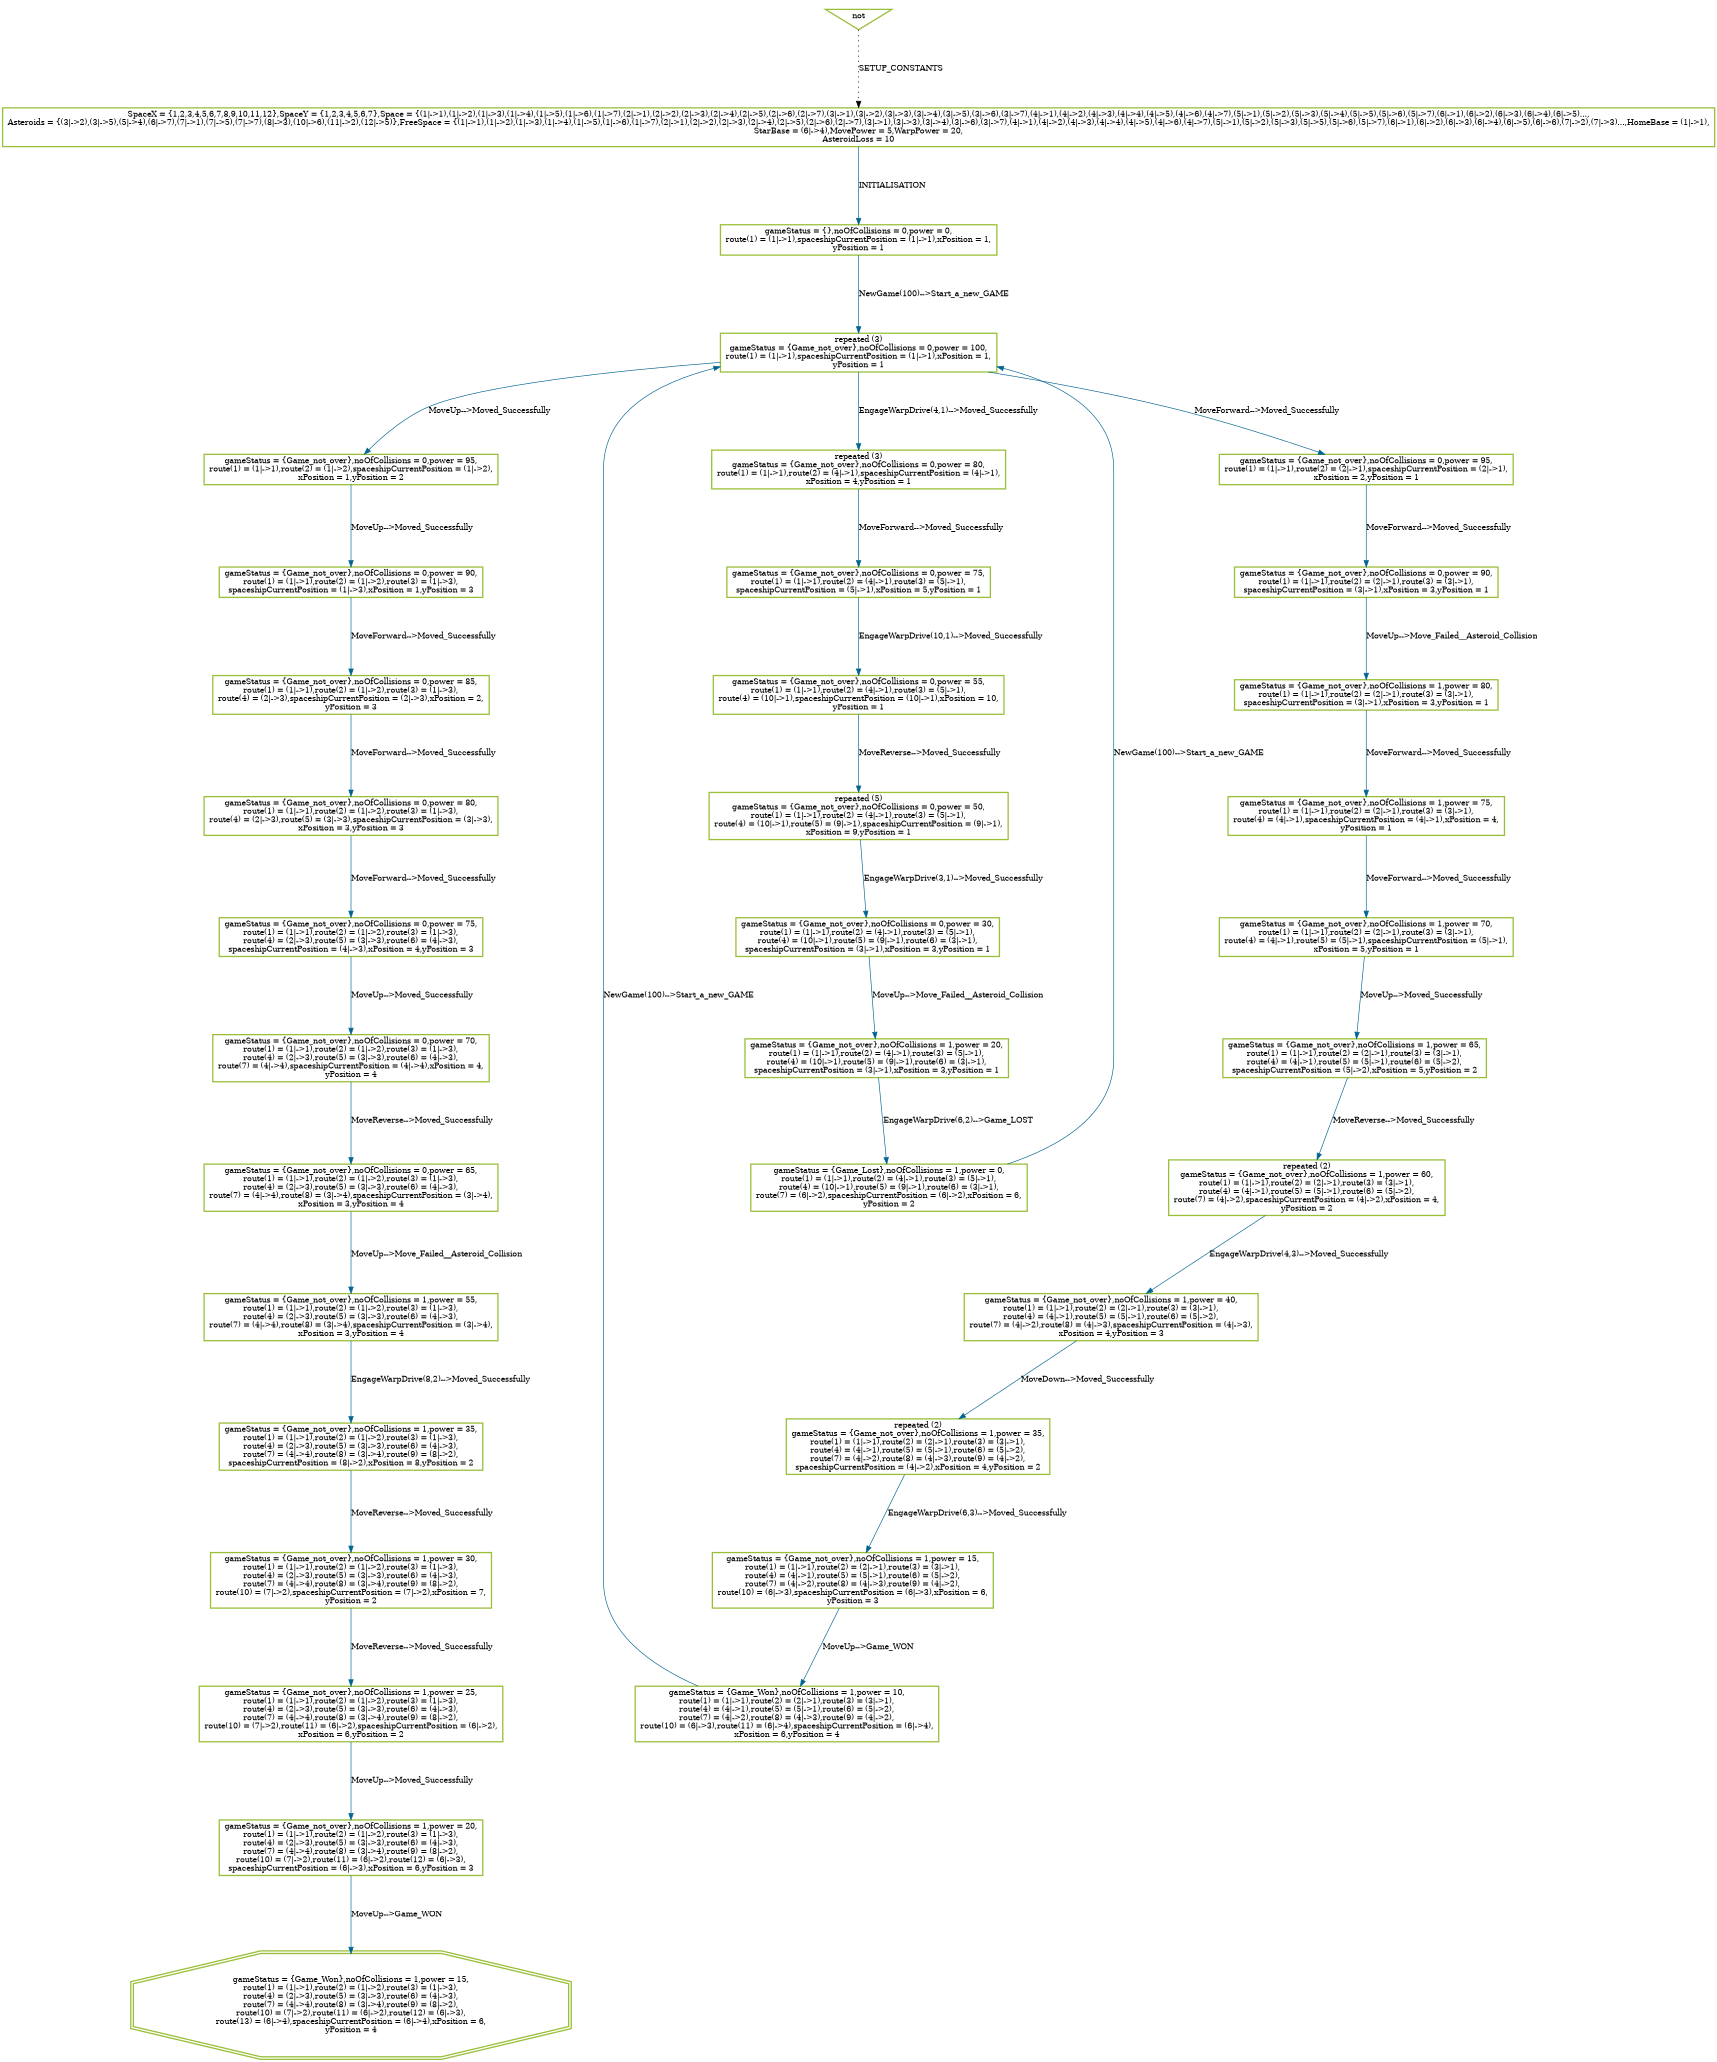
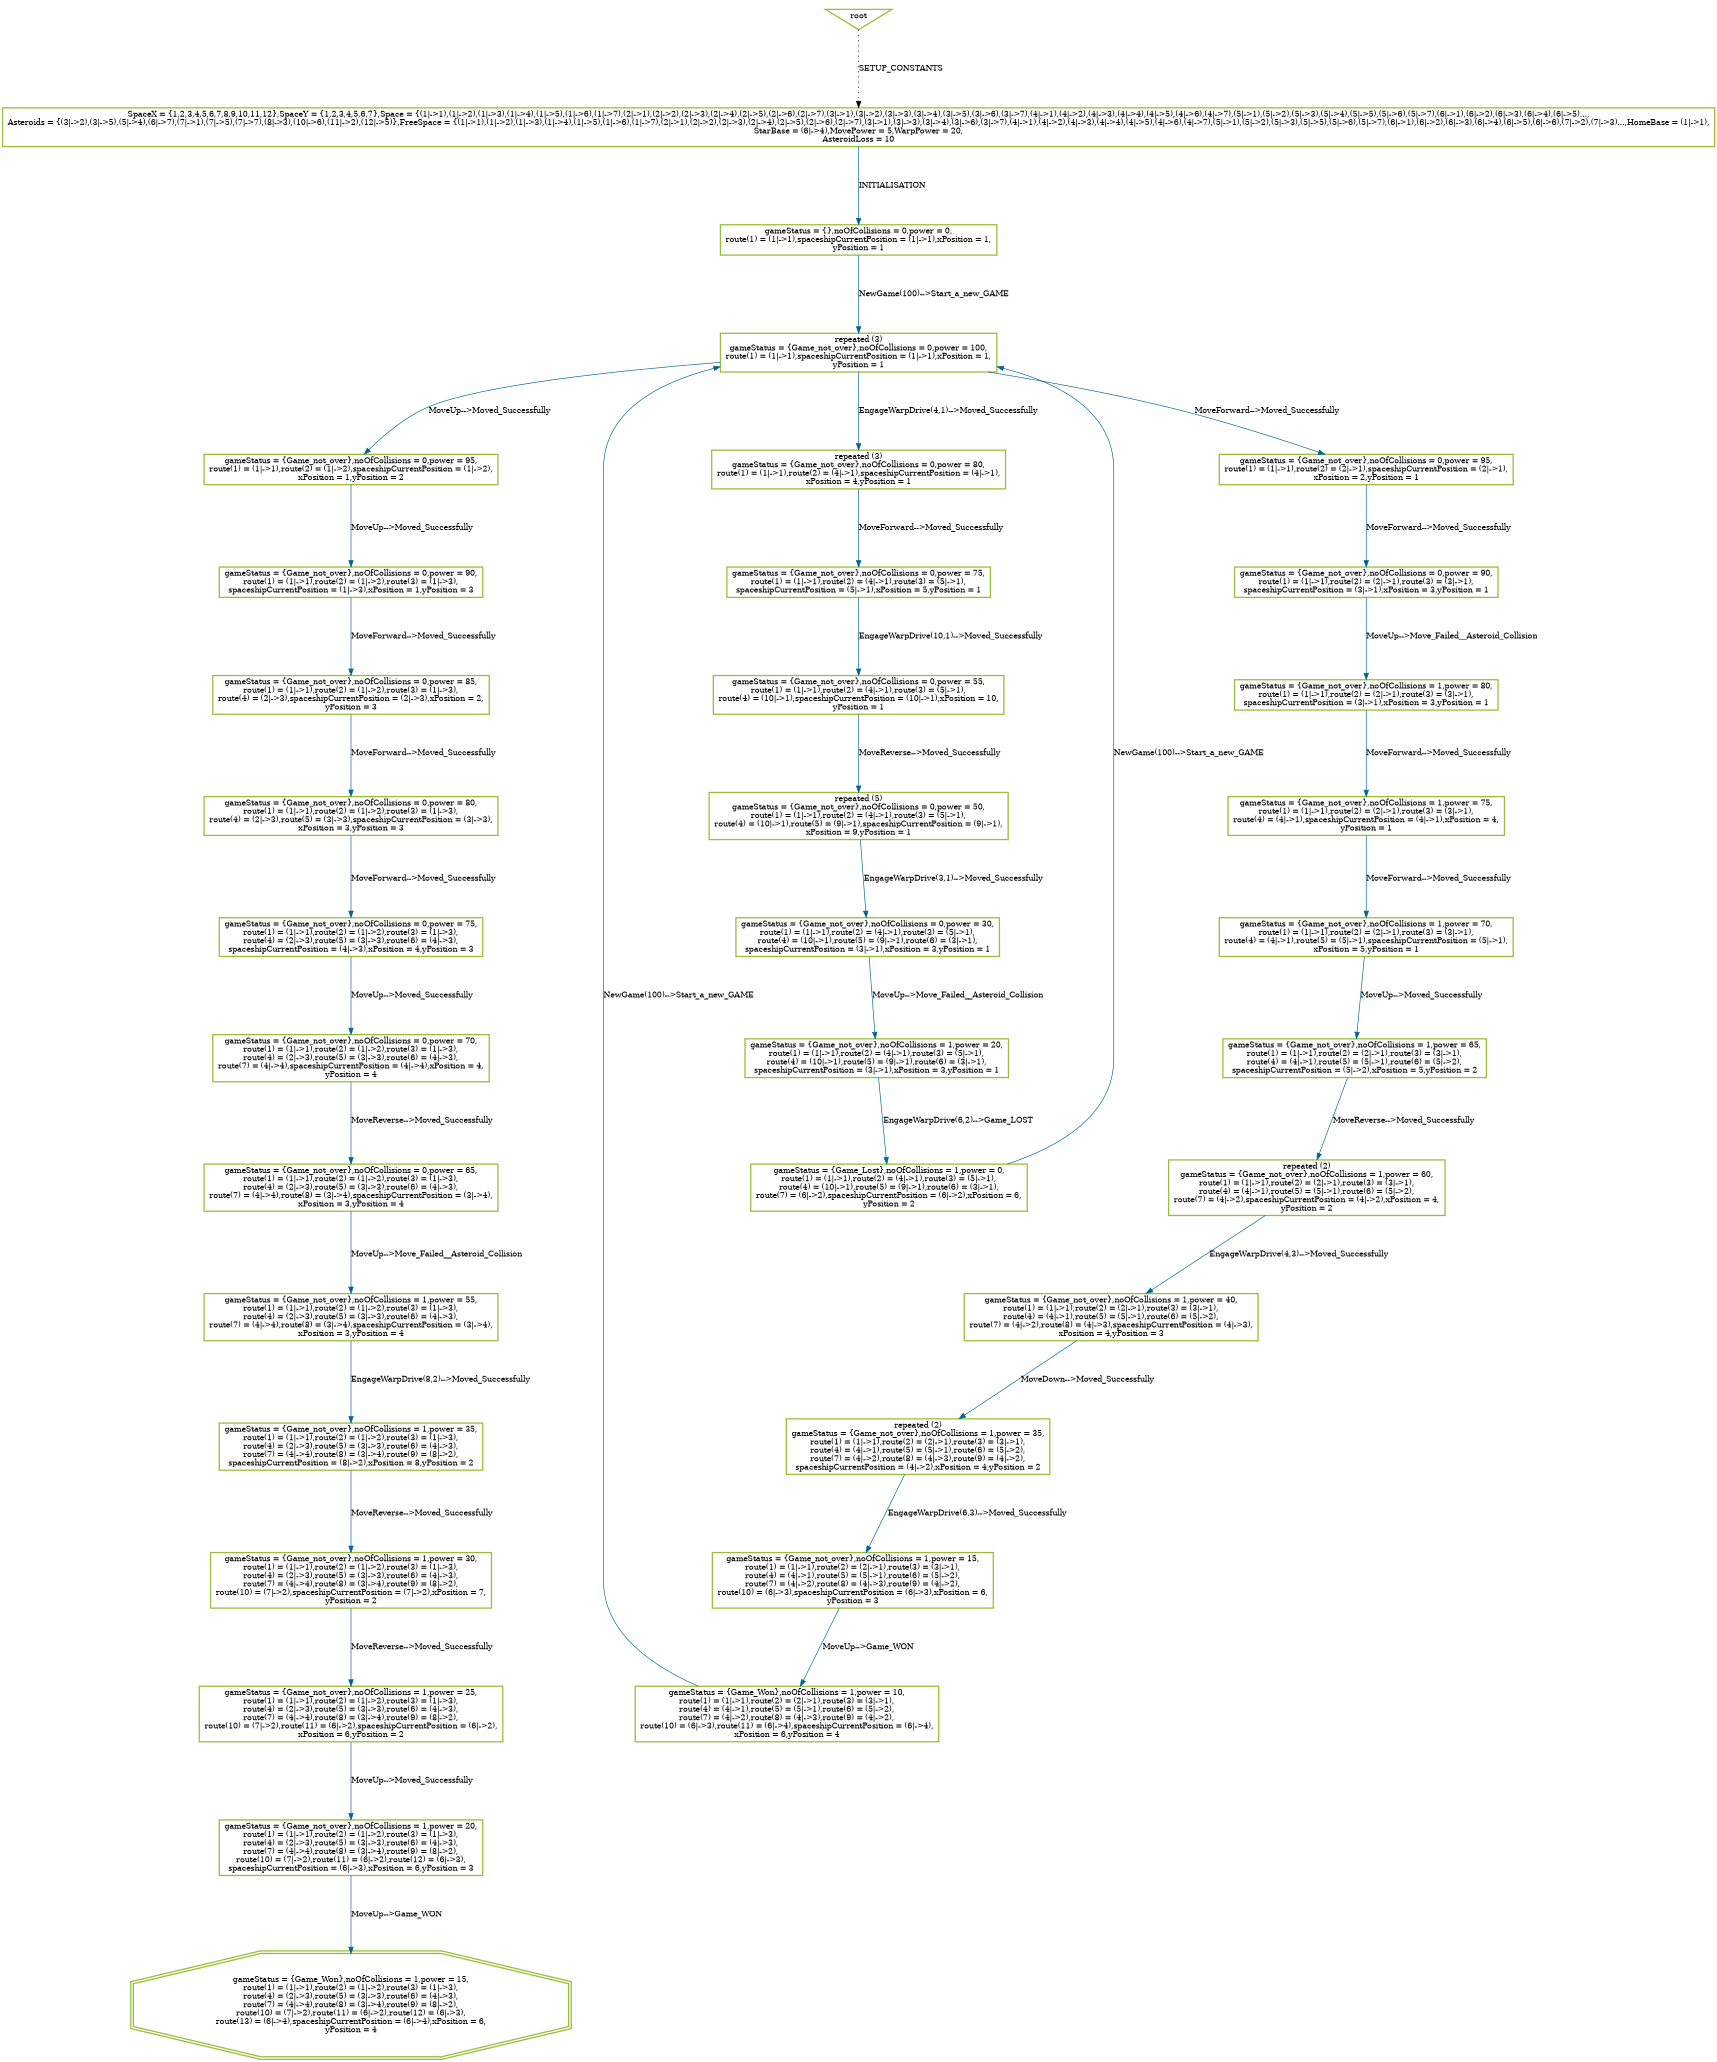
node "not": label "not" -> "root"
